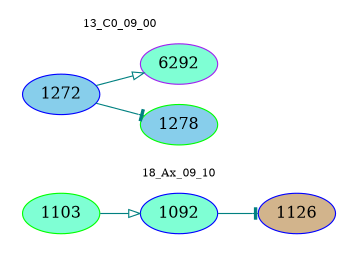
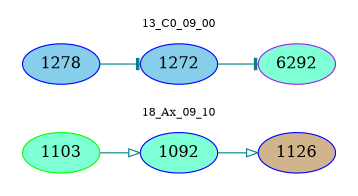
edge "1272" -> "6292": arrowhead onormal -> tee
edge "1272" -> "1278": reversed
node "1278": color green -> blue
edge "1092" -> "1126": arrowhead tee -> onormal
